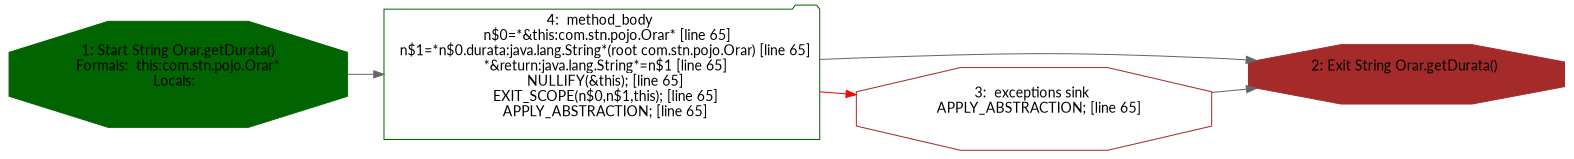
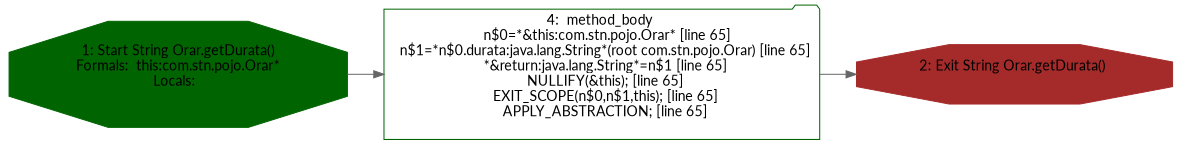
node "3:  exceptions sink APPLY_ABSTRACTION; [line 65]": removed
